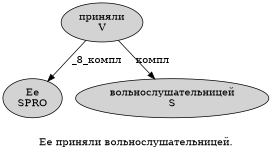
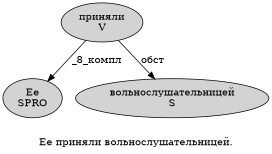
edge "приняли V" -> "вольнослушательницей S": label "компл" -> "обст"
